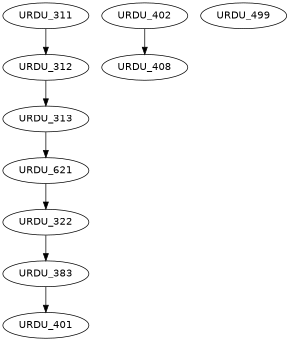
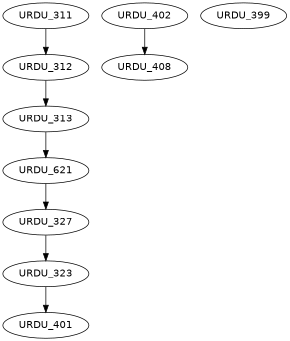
node "URDU_499": label "URDU_499" -> "URDU_399"
node "URDU_322": label "URDU_322" -> "URDU_327"
node "URDU_383": label "URDU_383" -> "URDU_323"
